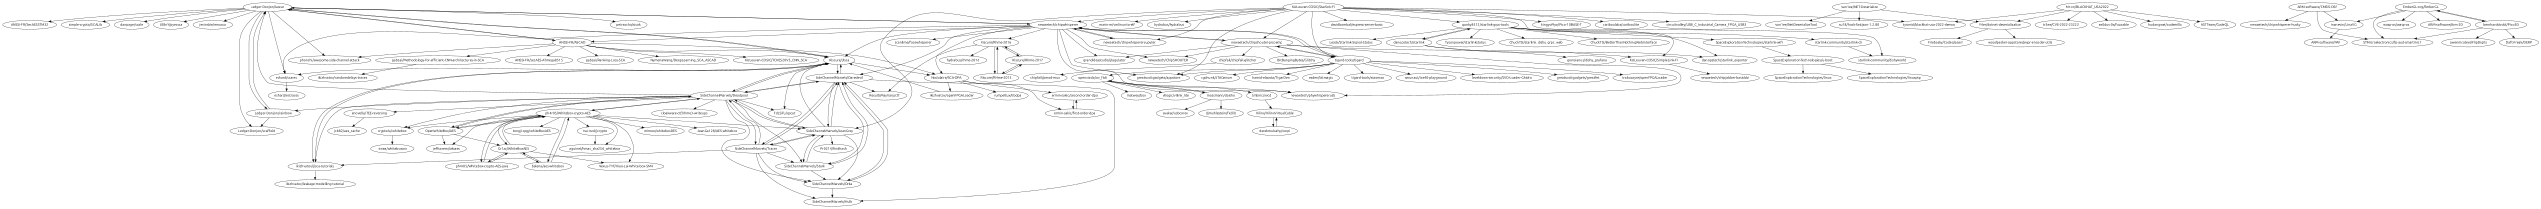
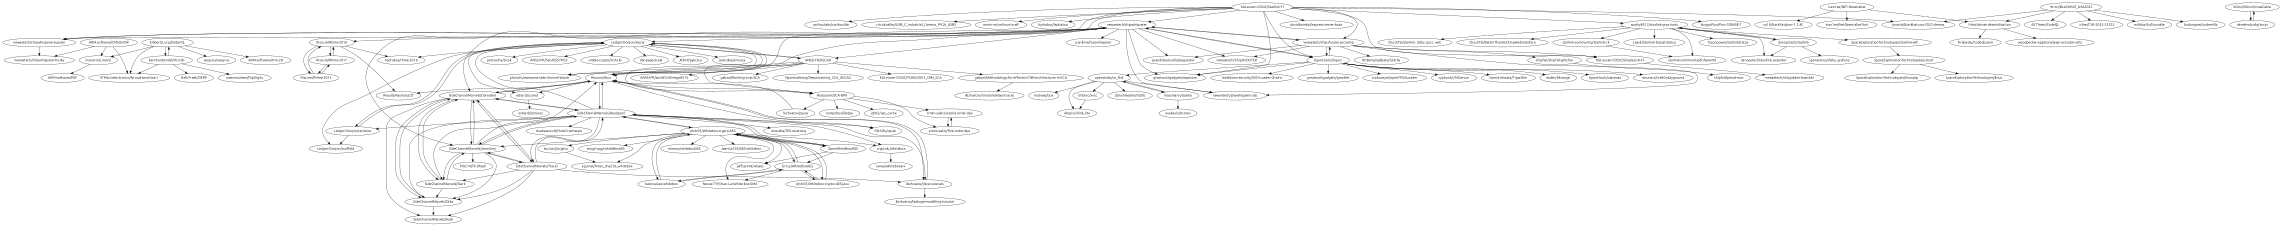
edge "Ledger-Donjon/lascar" -> "newaetech/chipwhisperer": now "Ledger-Donjon/lascar" -> "hydrabus/rhme-2016"
edge "newaetech/chipwhisperer" -> "eshard/scared": removed
edge "newaetech/chipwhisperer-jupyter" -> "newaetech/chipwhisperer-husky": added
edge "SideChannelMarvels/Daredevil" -> "ResultsMayVary/ctf": now "Riscure/Jlsca" -> "ResultsMayVary/ctf"
node "ikizhvatov/openFPGALoader": label "ikizhvatov/openFPGALoader" -> "ikizhvatov/pysca"
edge "mossmann/daisho" -> "djmuhlestein/fx2lib": now "openvizsla/ov_ftdi" -> "djmuhlestein/fx2lib"
edge "tmbinc/xvcd" -> "Xilinx/XilinxVirtualCable": now "tmbinc/xvcd" -> "vllogic/vllink_lite"
edge "enovella/TEE-reversing" -> "jcb82/aes_cache": now "Nodulaire/SCA-DPA" -> "jcb82/aes_cache"
